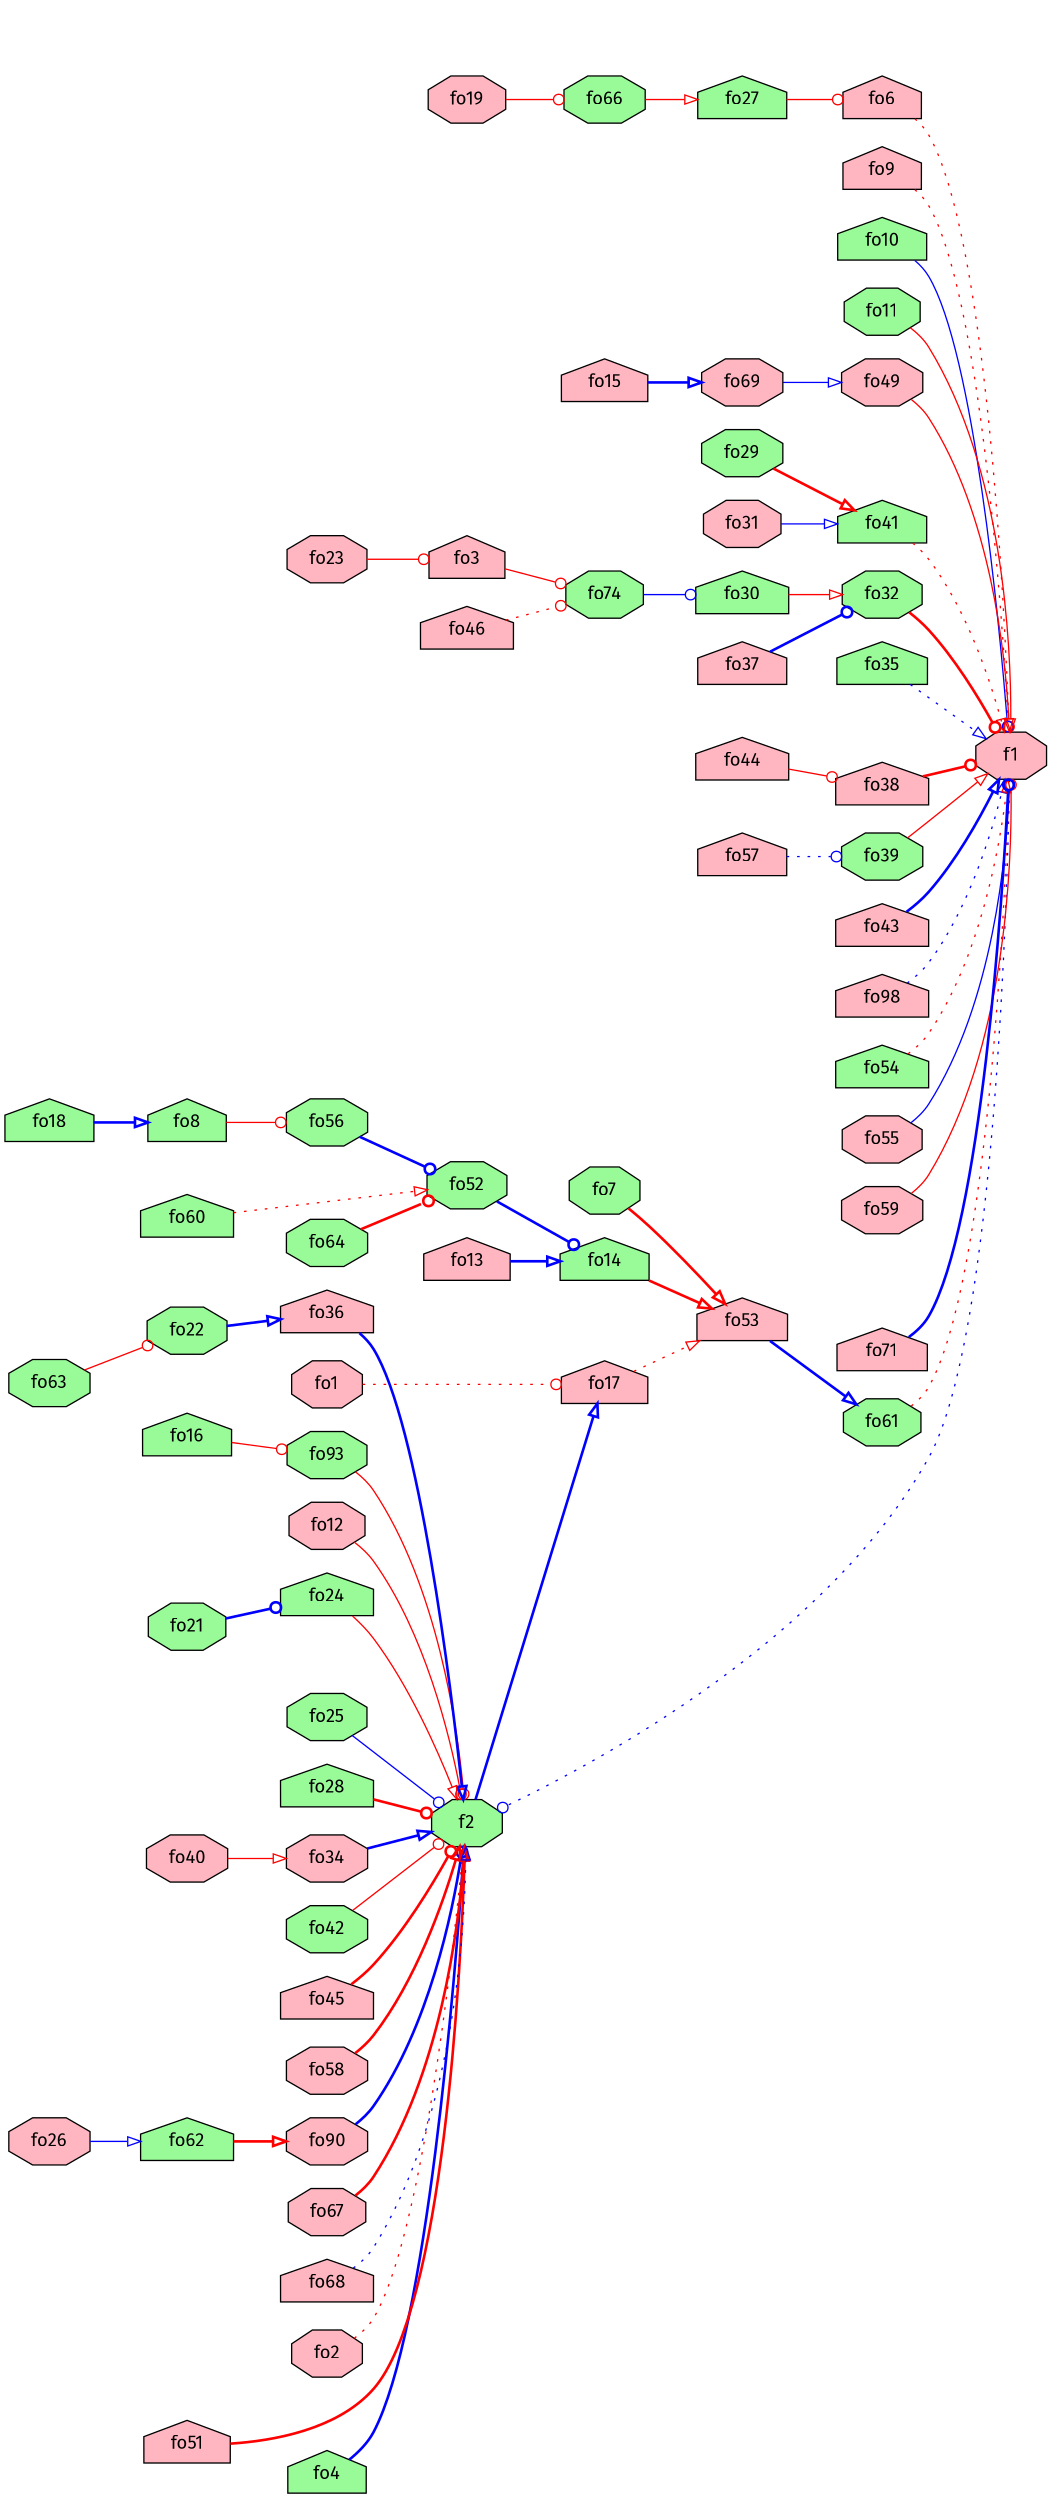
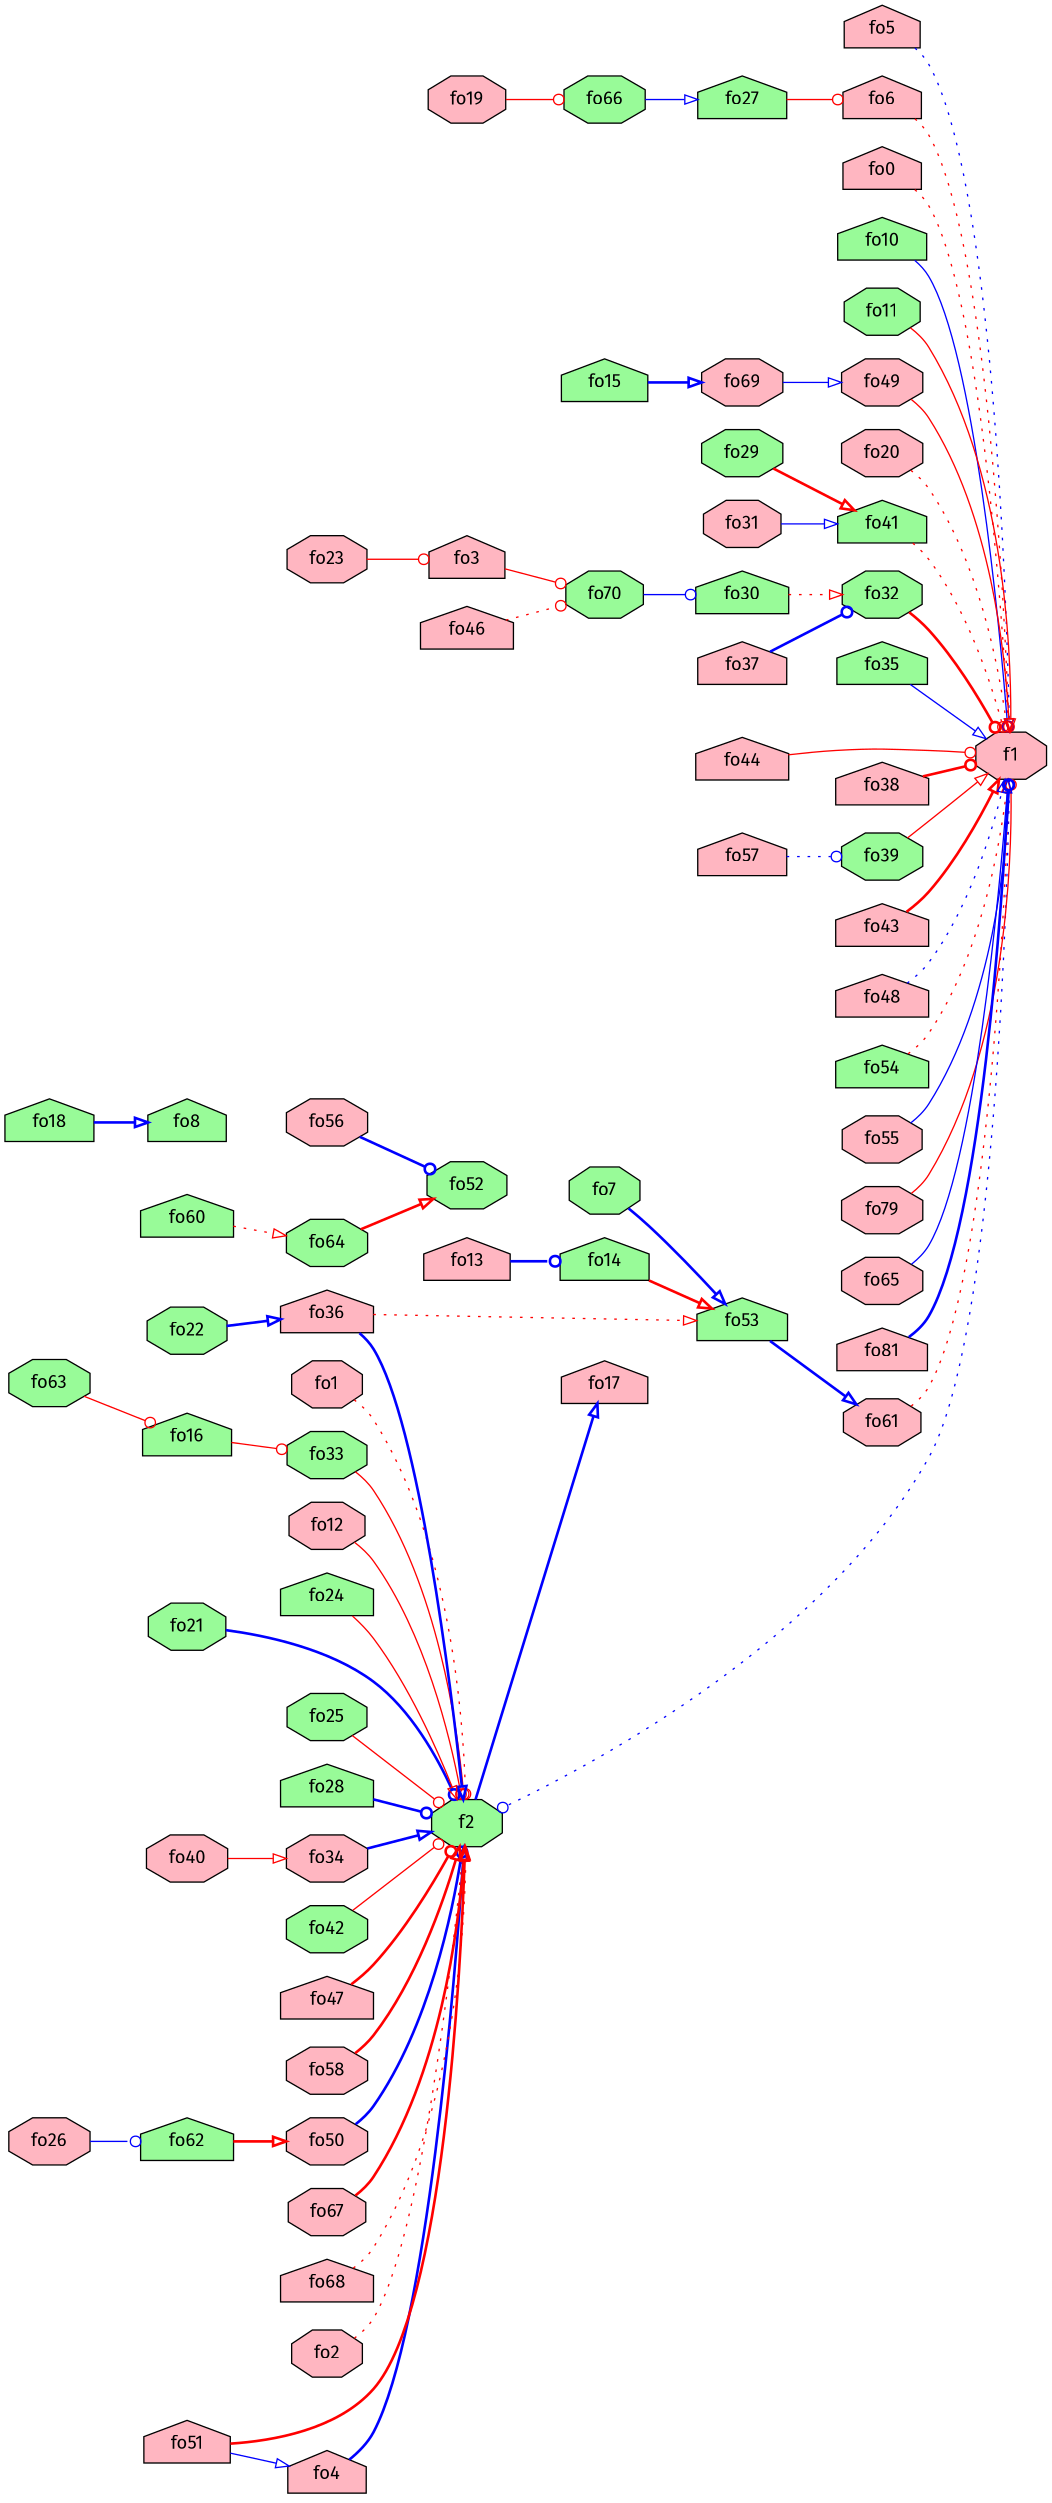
node "fo5": added
edge "fo66" -> "fo27": color red -> blue
node "fo9": label "fo9" -> "fo0"
node "fo15": fillcolor lightpink -> palegreen
node "fo20": added
node "fo74": label "fo74" -> "fo70"
edge "fo30" -> "fo32": style solid -> dotted
edge "fo41" -> "f1": arrowhead onormal -> odot
edge "fo35" -> "f1": style dotted -> solid
edge "fo44" -> "fo38": now "fo44" -> "f1"
edge "fo43" -> "f1": color blue -> red
node "fo98": label "fo98" -> "fo48"
edge "fo8" -> "fo56": removed
node "fo56": fillcolor palegreen -> lightpink
edge "fo60" -> "fo52": now "fo60" -> "fo64"
node "fo59": label "fo59" -> "fo79"
edge "fo64" -> "fo52": arrowhead odot -> onormal
edge "fo52" -> "fo14": removed
edge "fo7" -> "fo53": color red -> blue
edge "fo13" -> "fo14": arrowhead onormal -> odot
node "fo65": added
node "fo53": fillcolor lightpink -> palegreen
node "fo71": label "fo71" -> "fo81"
edge "fo63" -> "fo22": now "fo63" -> "fo16"
edge "fo17" -> "fo53": now "fo36" -> "fo53"
edge "fo1" -> "fo17": now "fo1" -> "f2"
node "fo61": fillcolor palegreen -> lightpink
node "fo93": label "fo93" -> "fo33"
edge "fo21" -> "fo24": now "fo21" -> "f2"
edge "fo25" -> "f2": color blue -> red
edge "fo28" -> "f2": color red -> blue
node "fo45": label "fo45" -> "fo47"
edge "fo26" -> "fo62": arrowhead onormal -> odot
node "fo90": label "fo90" -> "fo50"
edge "fo68" -> "f2": color blue -> red
edge "fo51" -> "fo4": added
node "fo4": fillcolor palegreen -> lightpink
